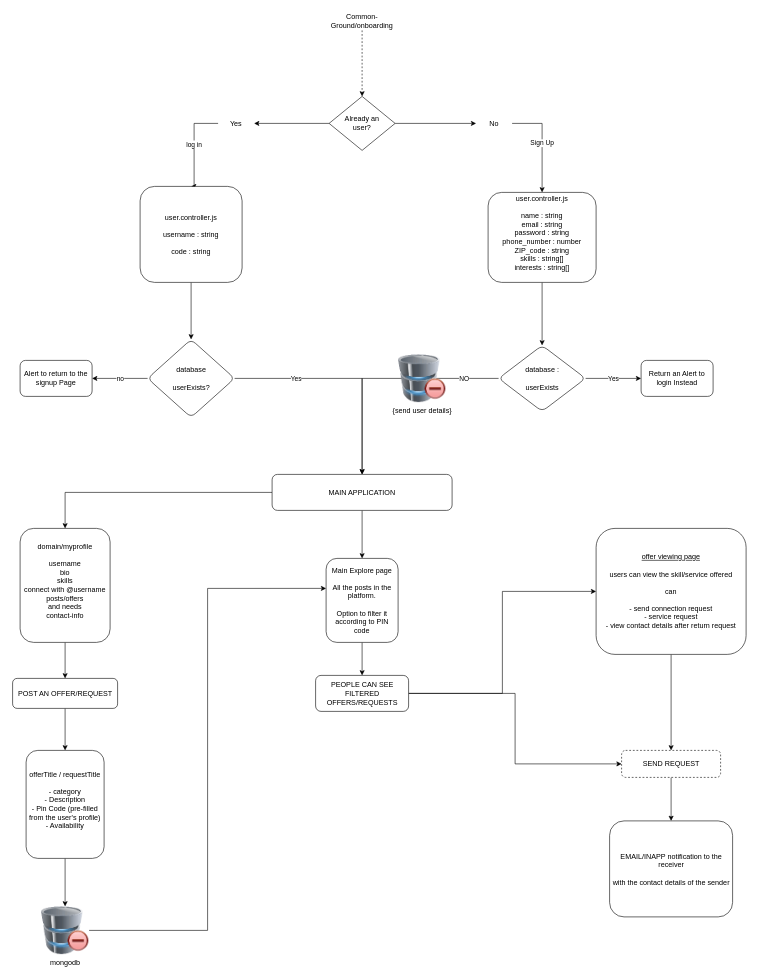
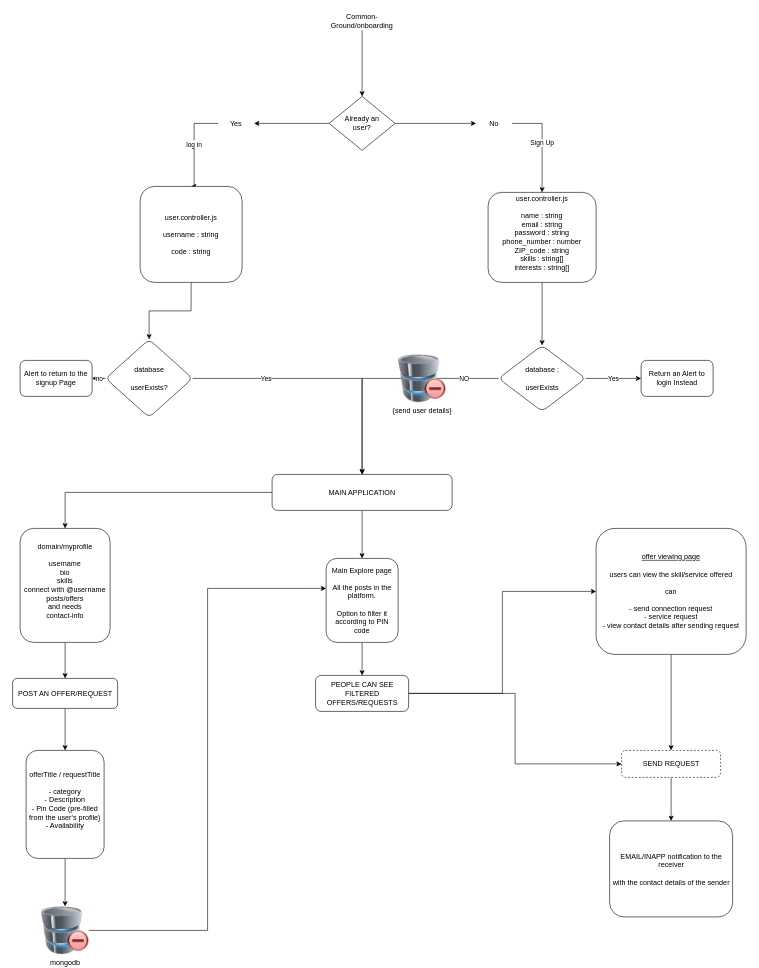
edge "Common-Ground/onboarding" -> "Already an user?": style dashed -> solid
node "database userExists?": moved (191, 378) -> (149, 378)
node "offer viewing page users can view the skill/service offered can - send connection request - service request - view contact details after return request": label "offer viewing page users can view the skill/service offered can - send connection request - service request - view contact details after return request" -> "offer viewing page users can view the skill/service offered can - send connection request - service request - view contact details after sending request"
